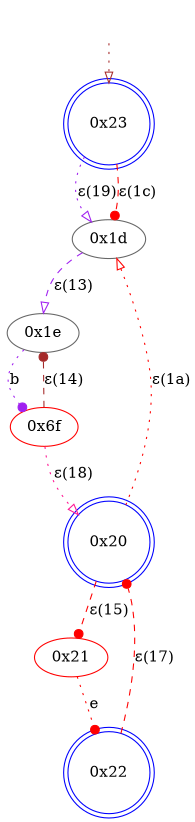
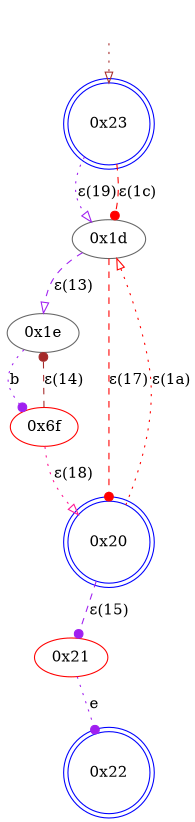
edge "0x20" -> "0x21": color red -> purple
edge "0x22" -> "0x20": now "0x1d" -> "0x20"
edge "0x21" -> "0x22": color red -> purple
